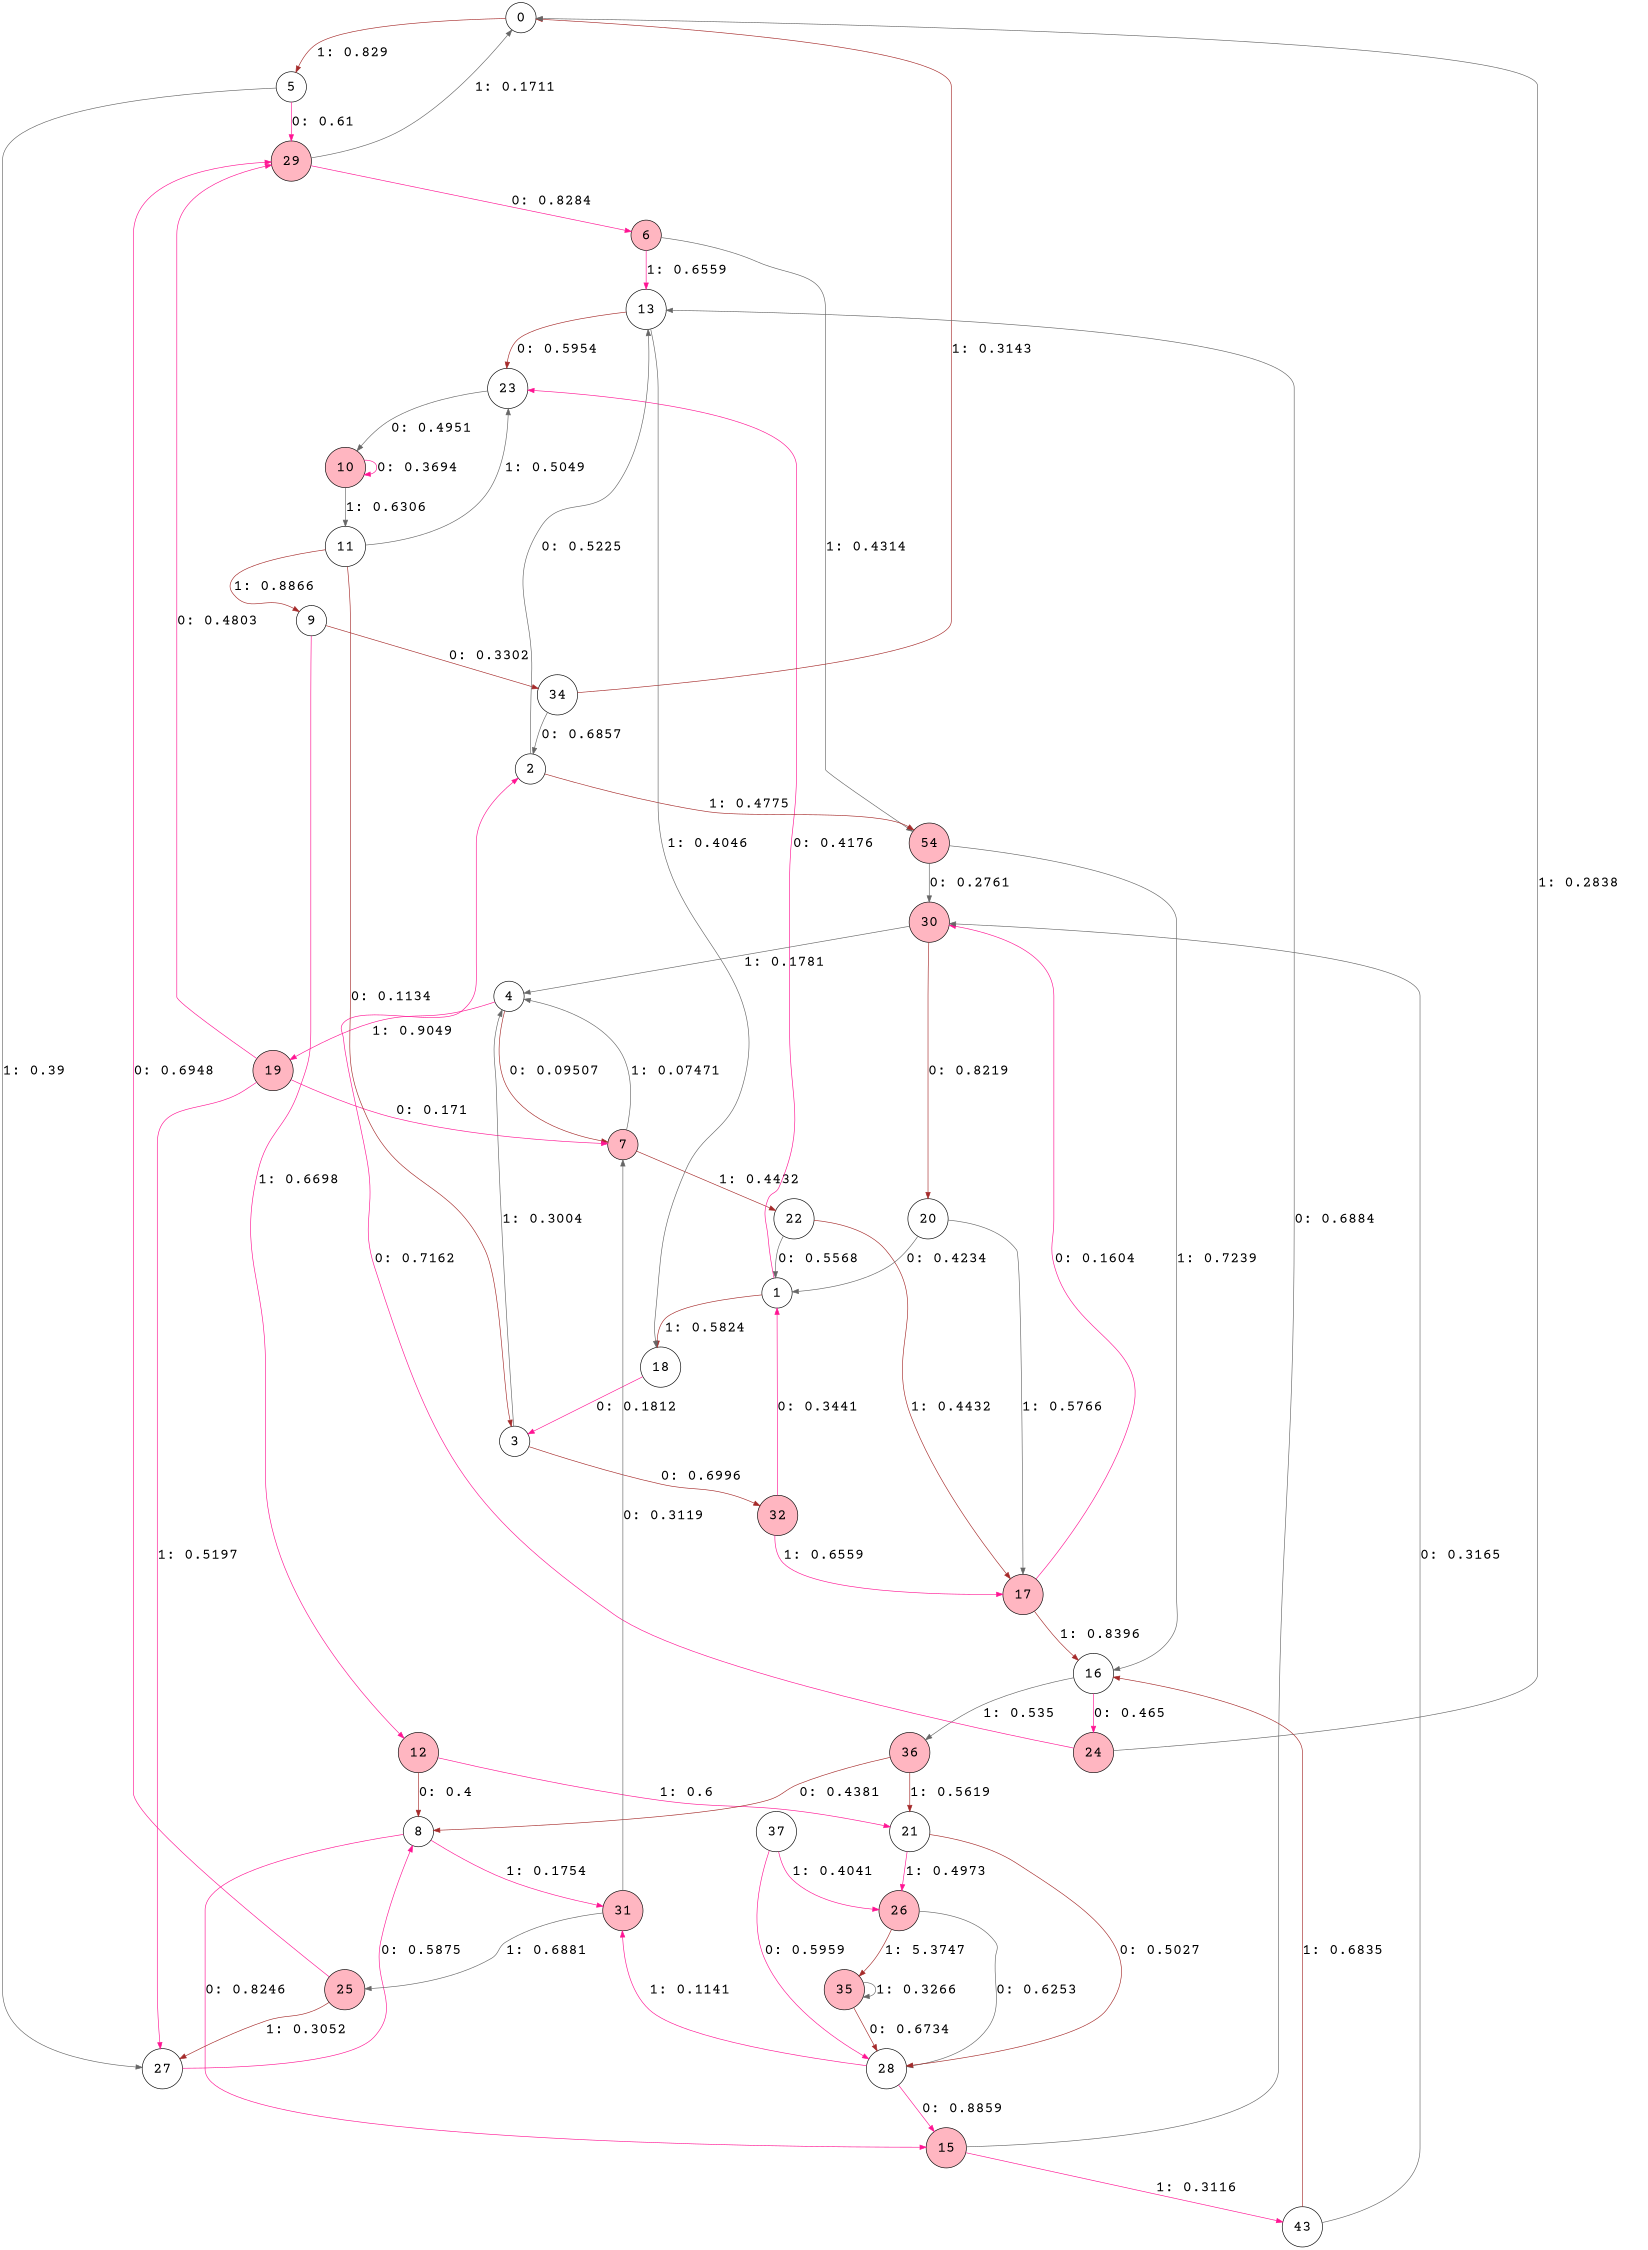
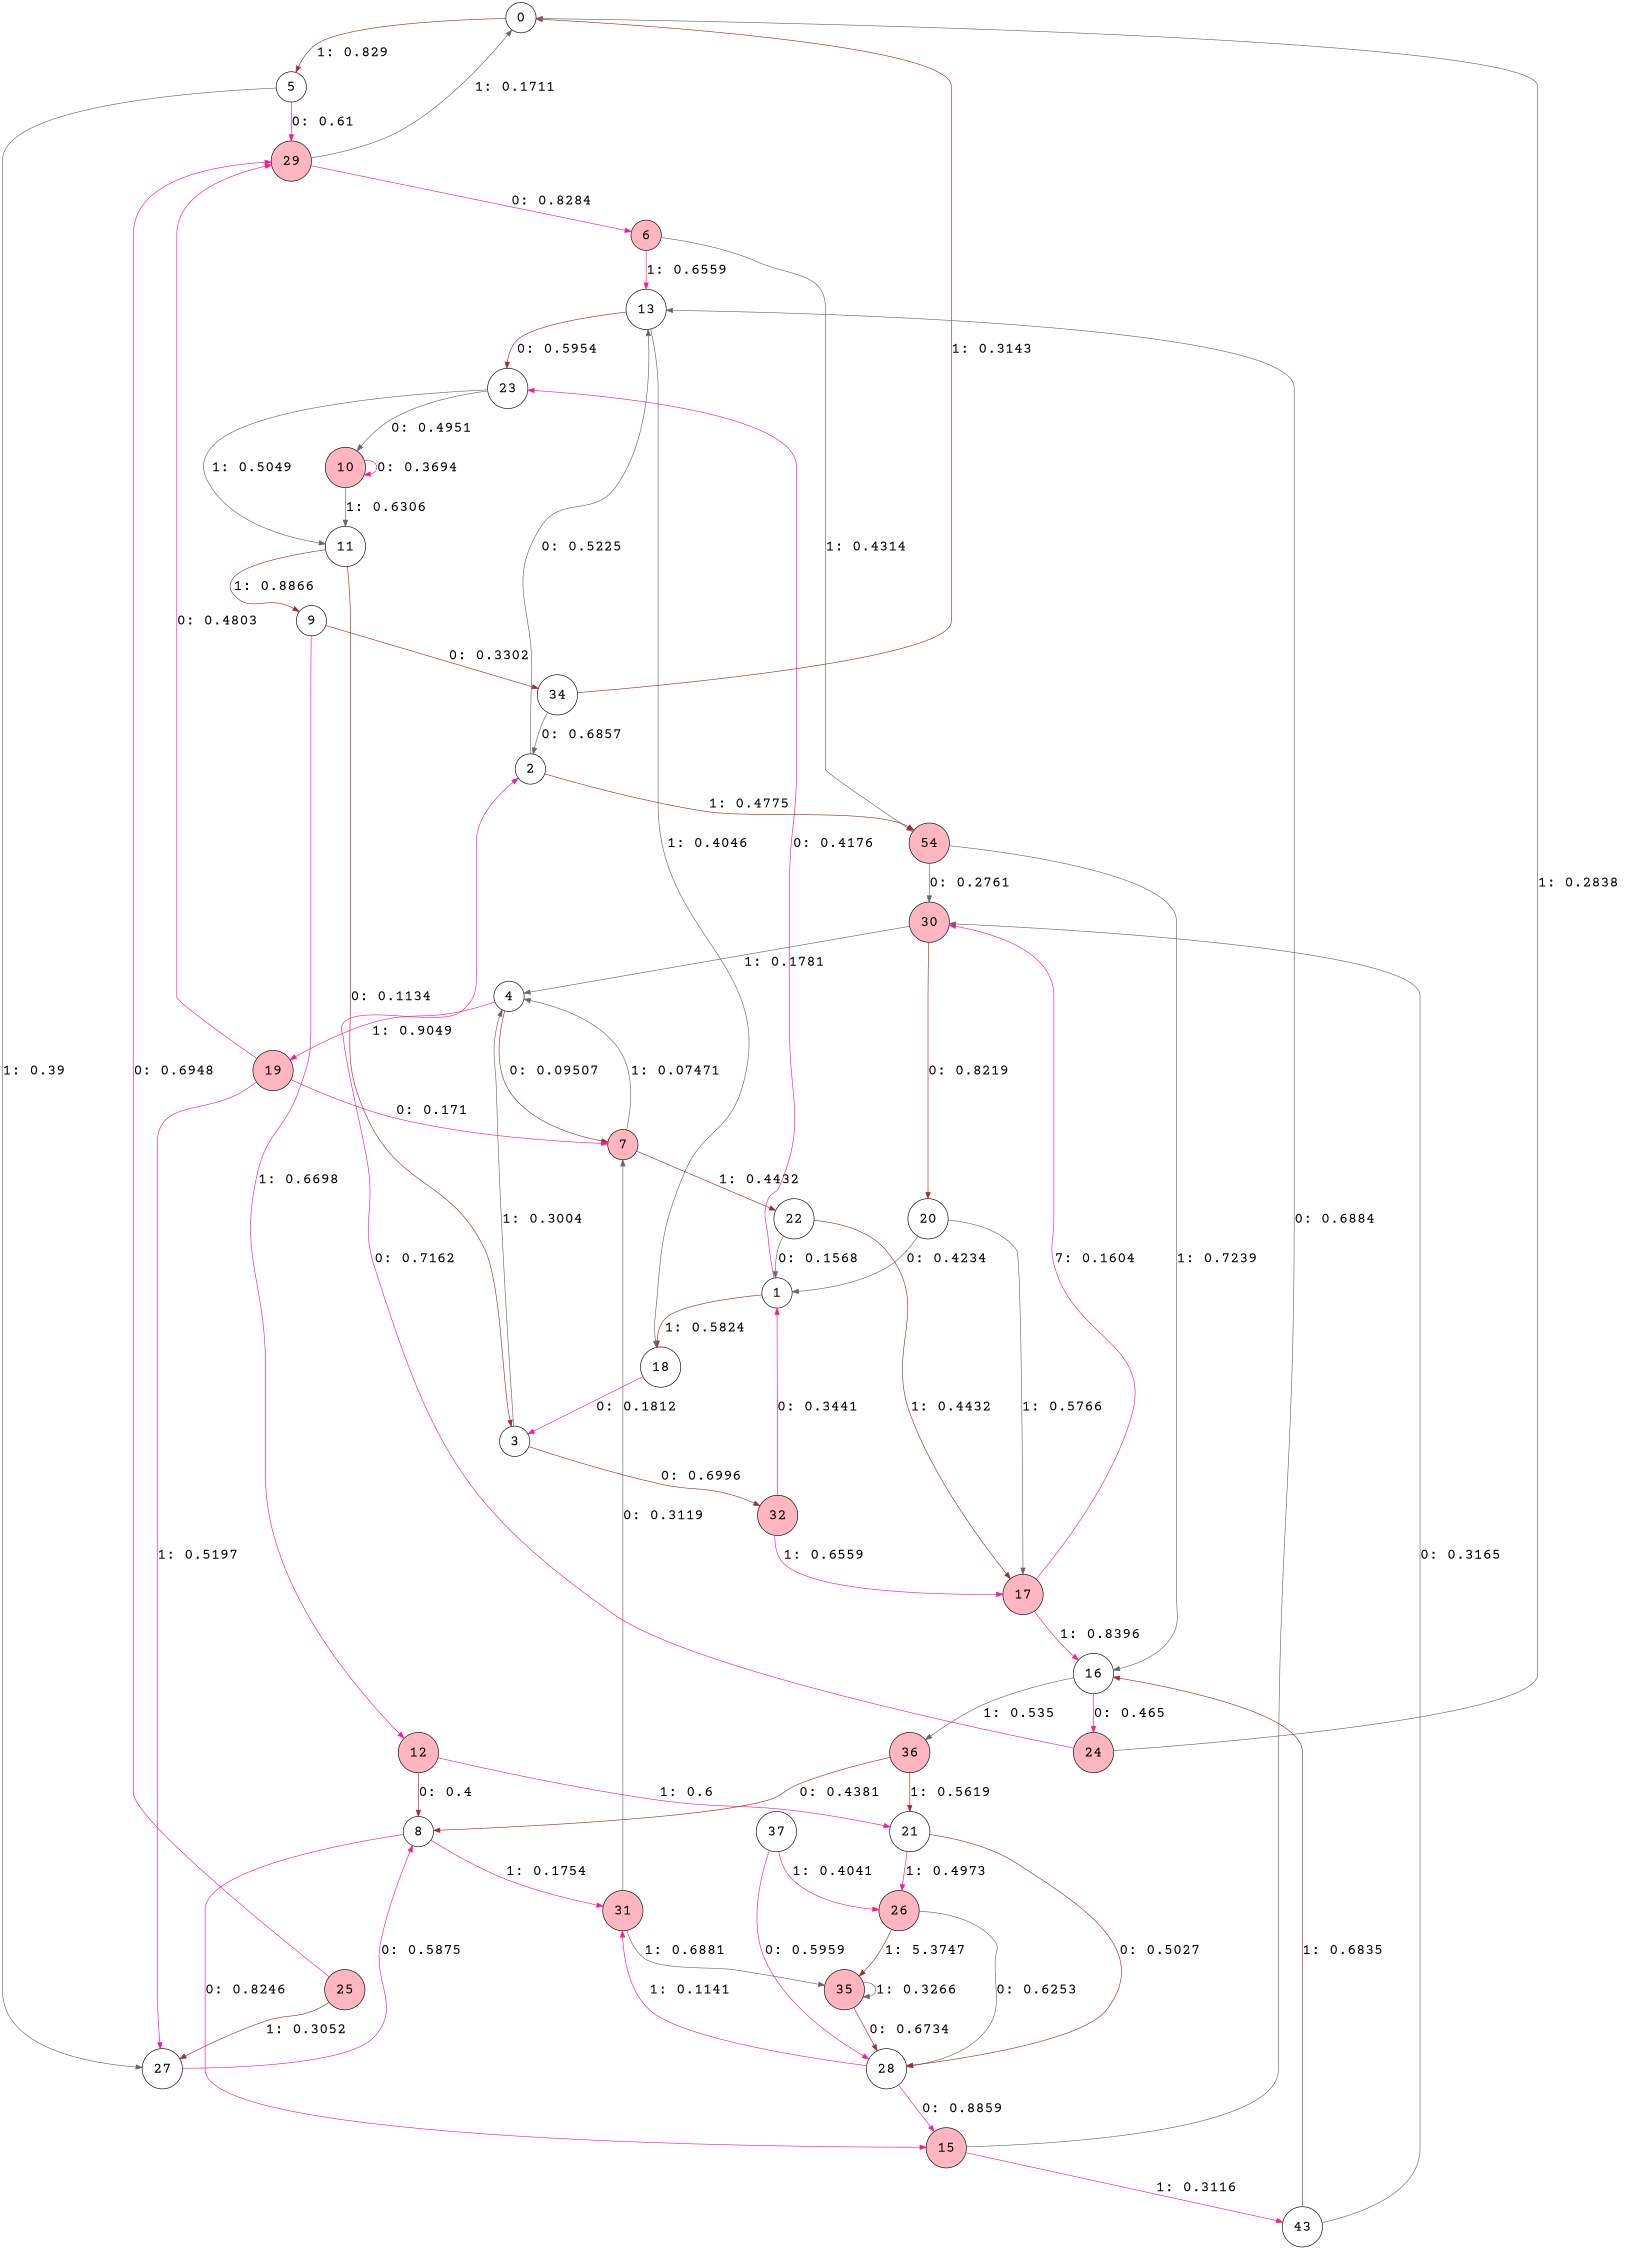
edge "11" -> "23": reversed
edge "22" -> "1": label "0: 0.5568   " -> "0: 0.1568   "
edge "17" -> "30": label "0: 0.1604   " -> "7: 0.1604   "
edge "17" -> "16": color brown -> deeppink
edge "31" -> "25": now "31" -> "35"
